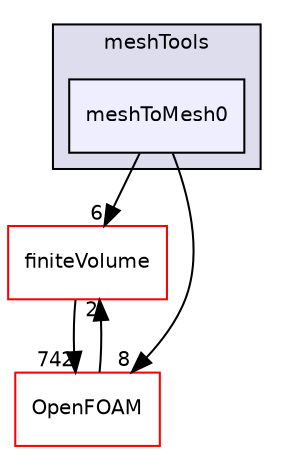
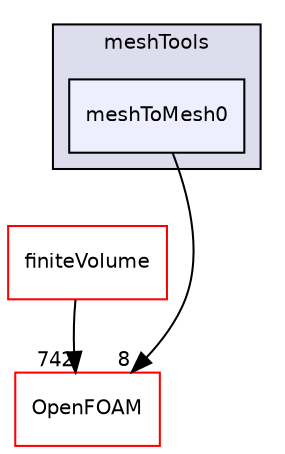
edge "meshToMesh0" -> "finiteVolume": removed
edge "OpenFOAM" -> "finiteVolume": removed
